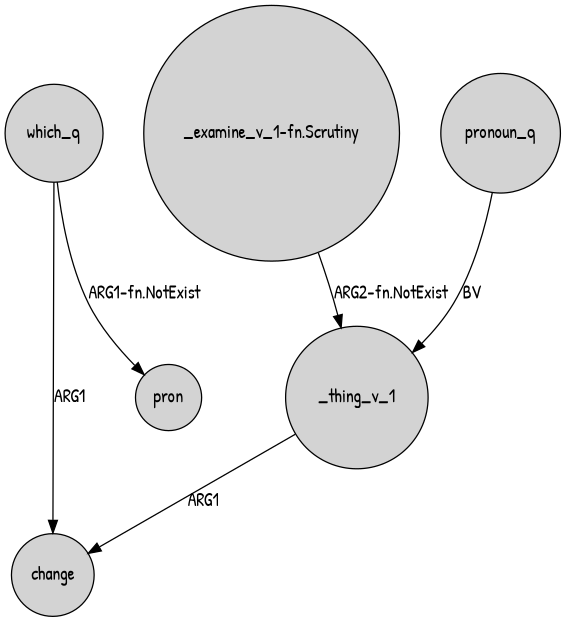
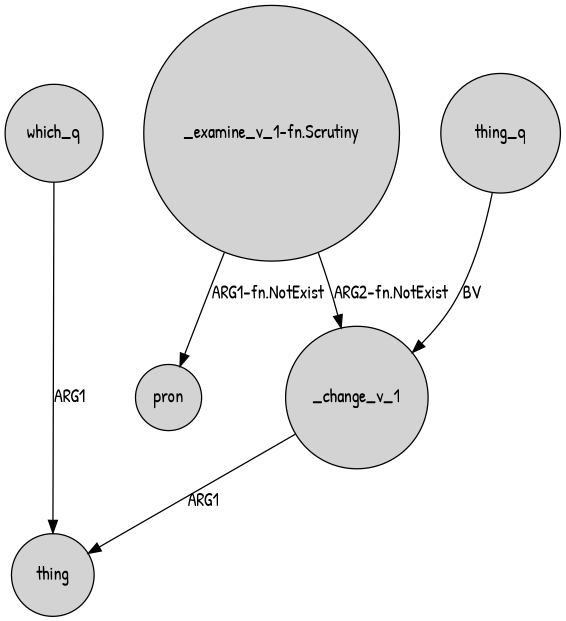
node "pronoun_q": label "pronoun_q" -> "thing_q"
edge "which_q" -> "pron": now "_examine_v_1-fn.Scrutiny" -> "pron"
node "_thing_v_1": label "_thing_v_1" -> "_change_v_1"
node "change": label "change" -> "thing"
